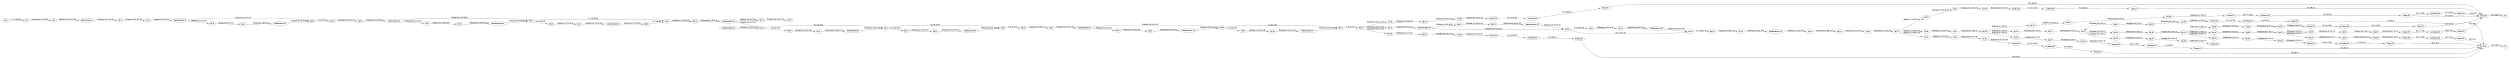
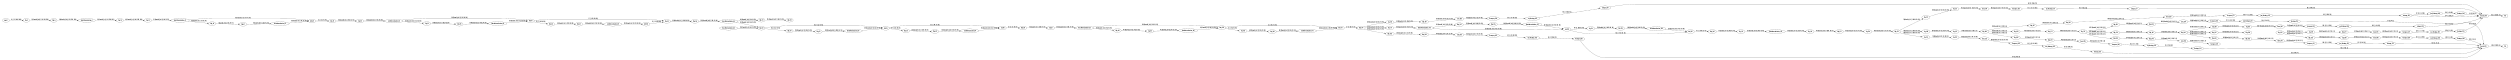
edge "Clip_251" -> "Clip_175": reversed
edge "Clip_190" -> "Clip_193": removed, label "136 QConv2d_3x3 [1, 128, 1, 1]"
